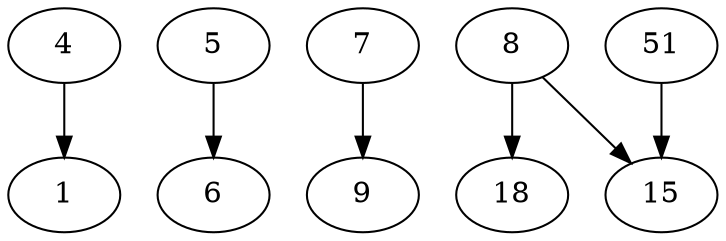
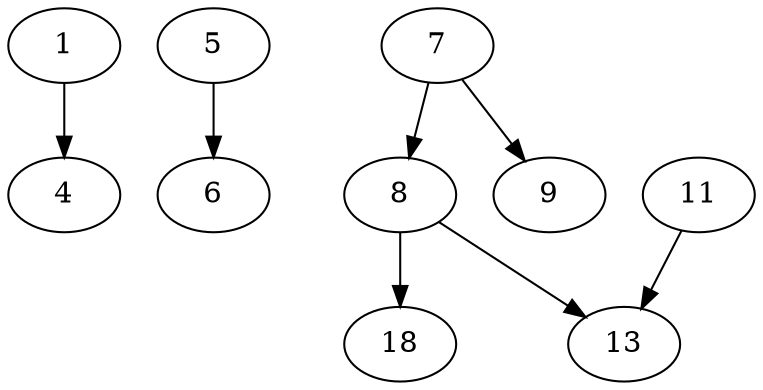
node "51": label "51" -> "11"
edge "4" -> "1": reversed
edge "7" -> "8": added
node "15": label "15" -> "13"
